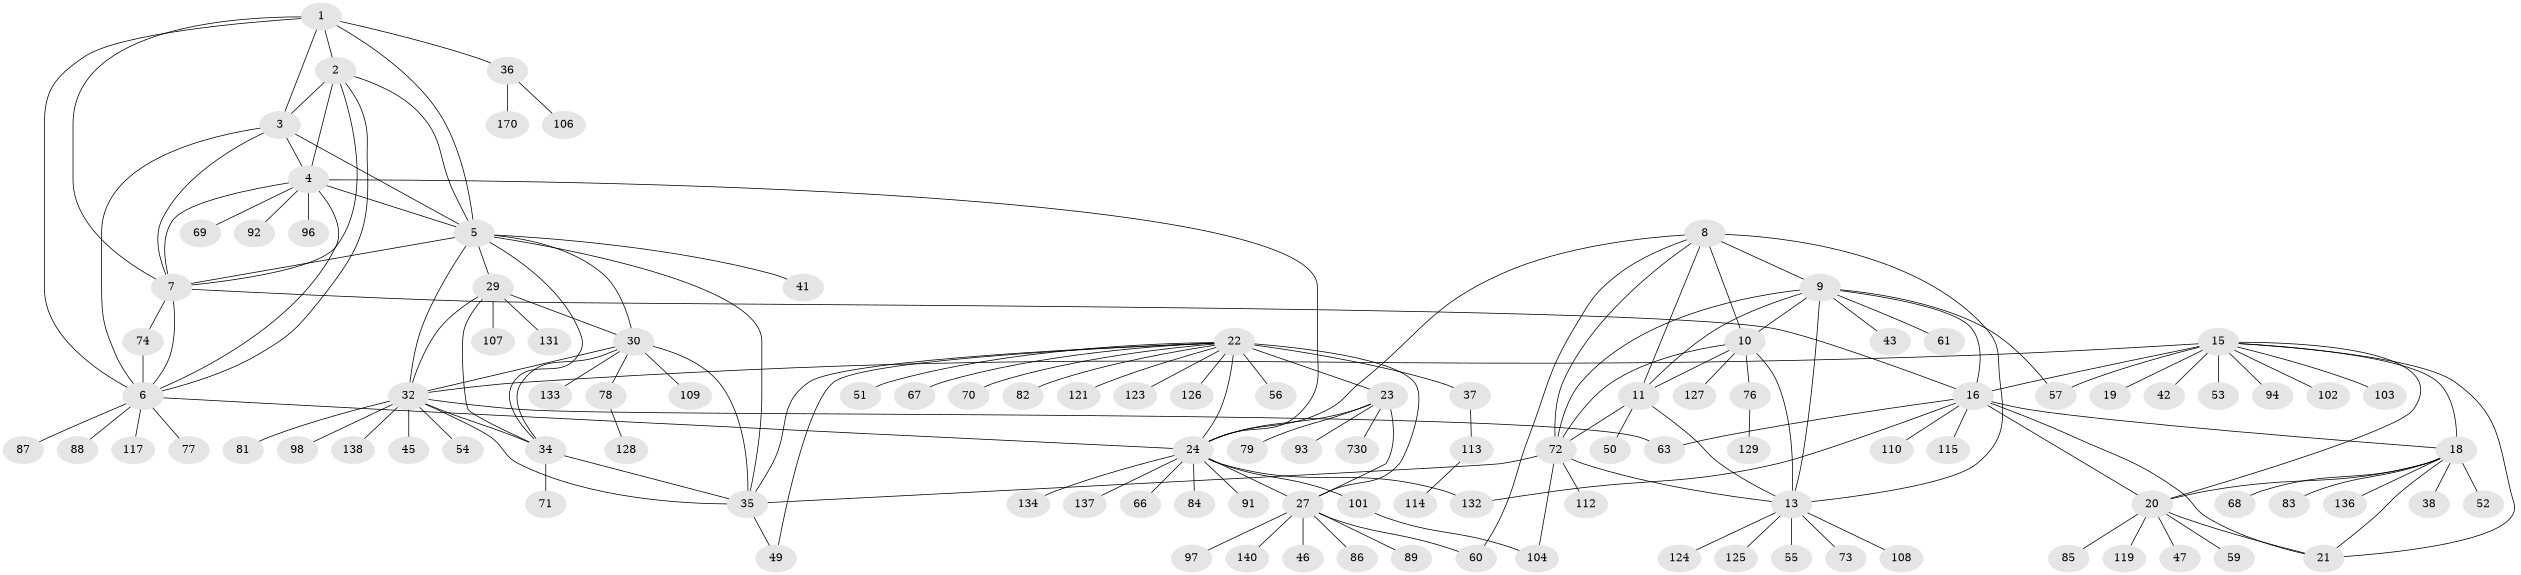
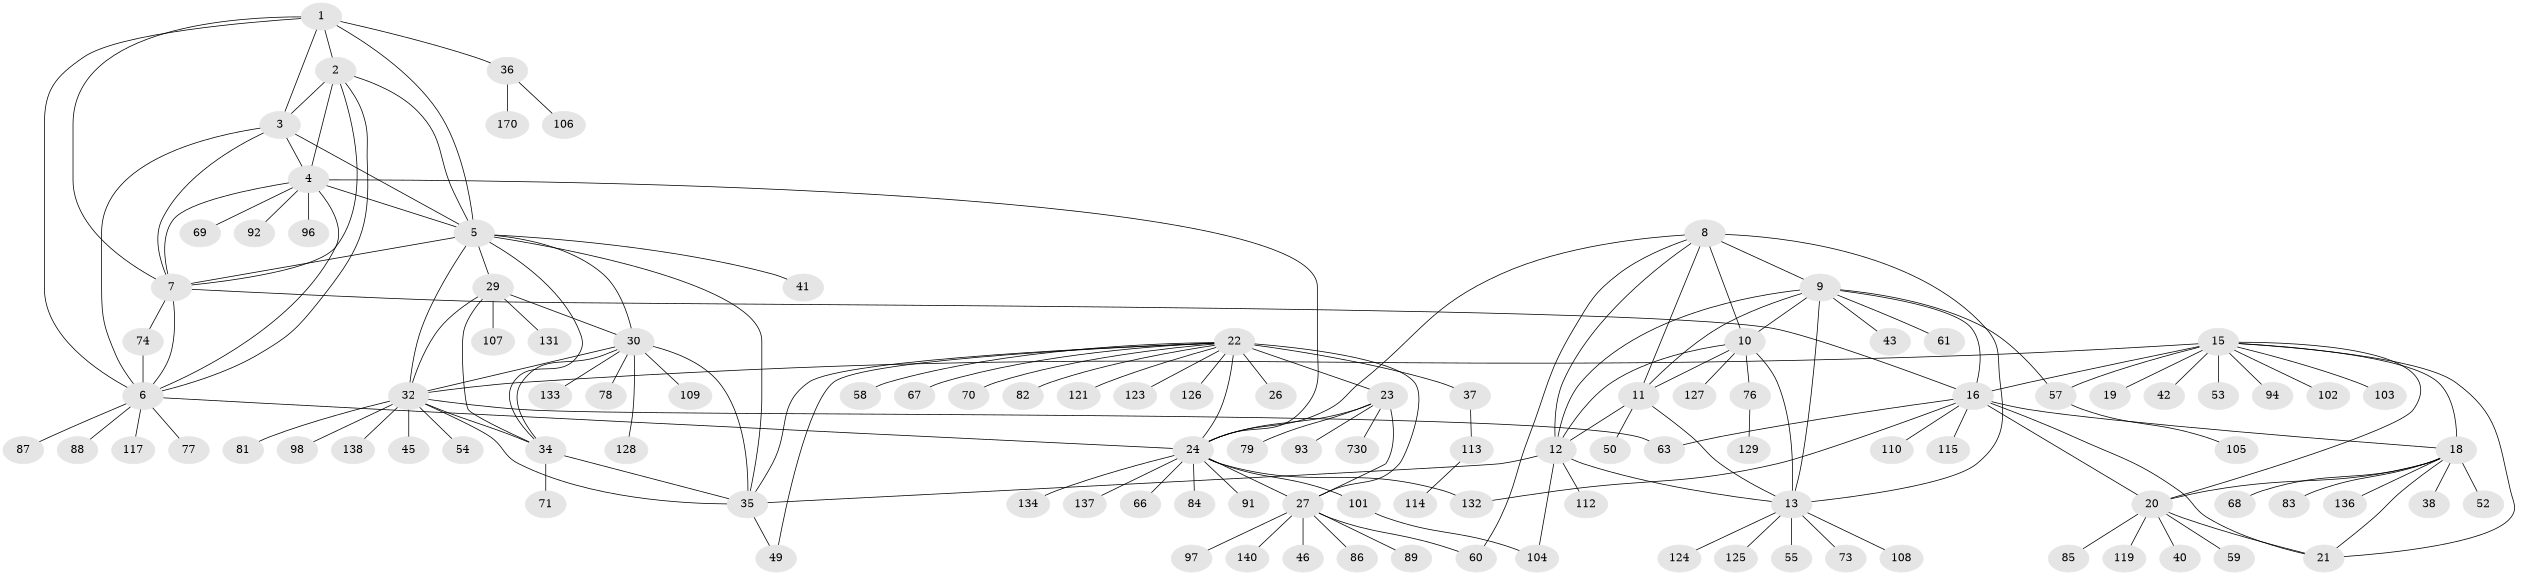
node "51": label "51" -> "58"
node "56": label "56" -> "26"
edge "78" -- "128": now "30" -- "128"
node "72": label "72" -> "12"
node "105": added
node "47": label "47" -> "40"
